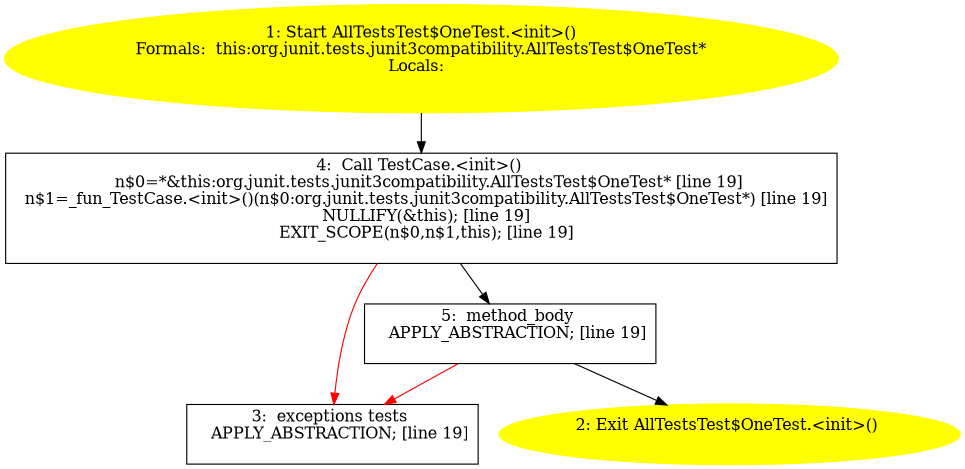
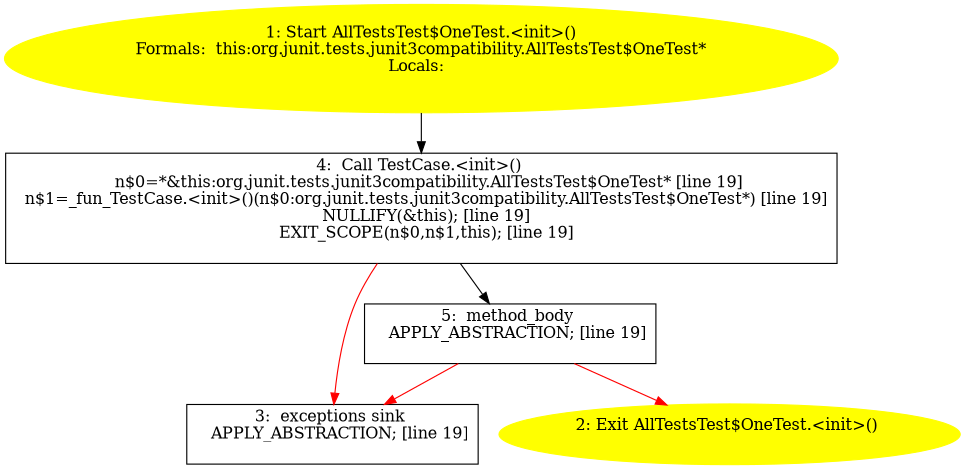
edge "5:  method_body APPLY_ABSTRACTION; [line 19]" -> "2: Exit AllTestsTest$OneTest.<init>()": color black -> red
node "3:  exceptions tests APPLY_ABSTRACTION; [line 19]": label "3:  exceptions tests APPLY_ABSTRACTION; [line 19]" -> "3:  exceptions sink APPLY_ABSTRACTION; [line 19]"
